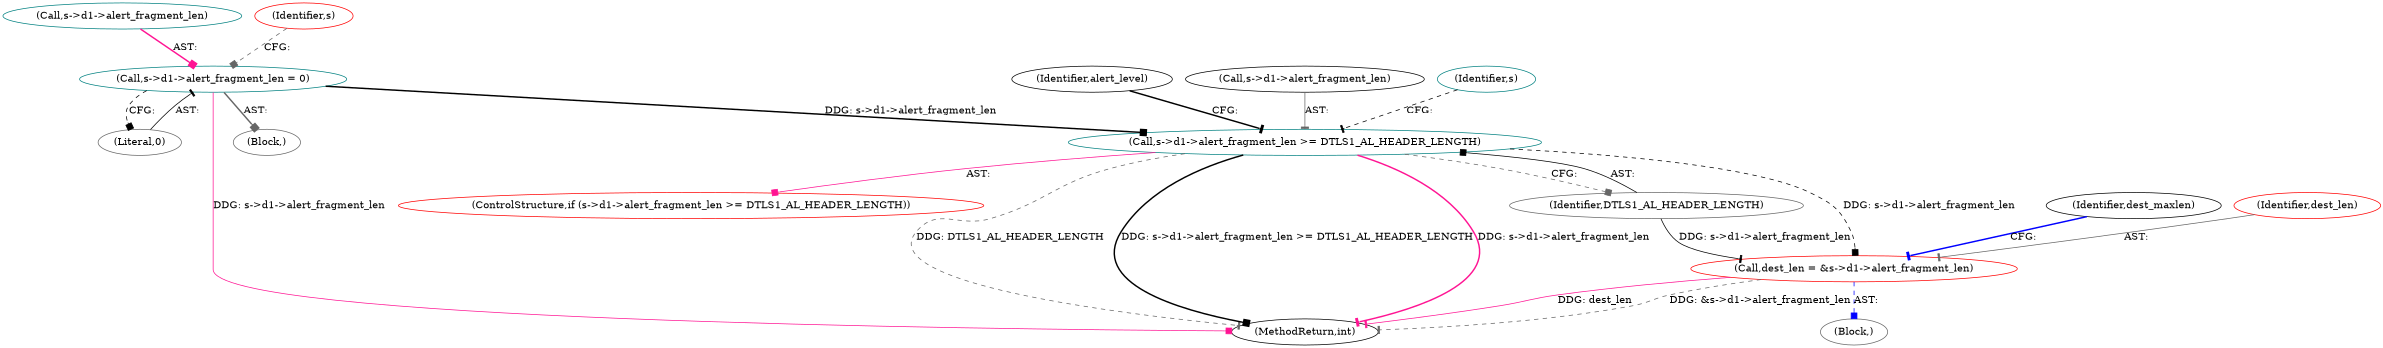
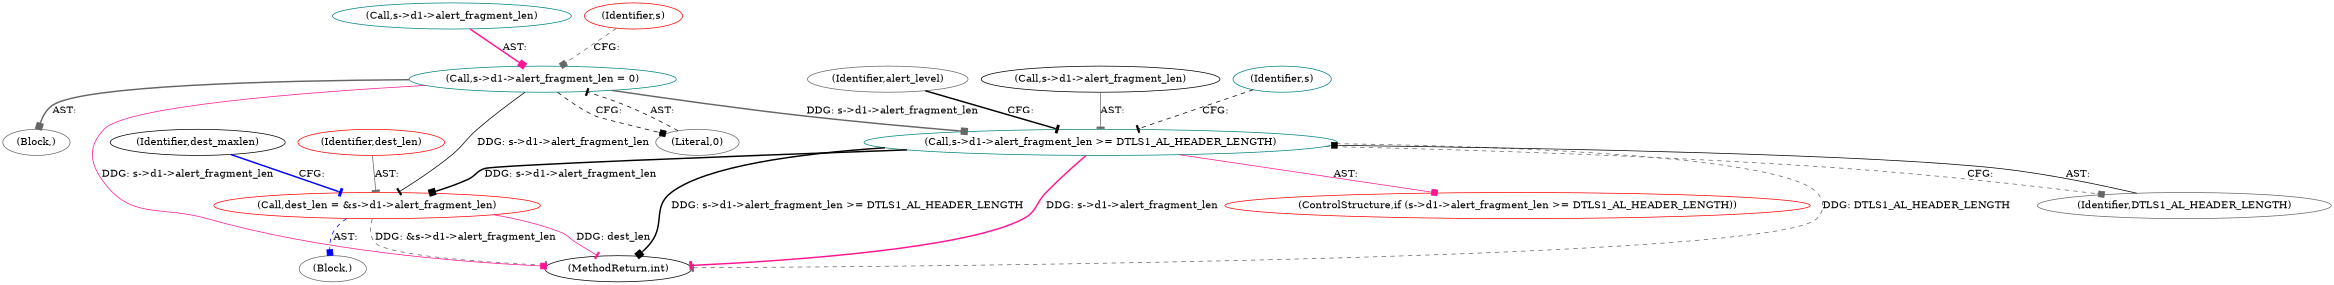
node "(Identifier,alert_level)": color black -> gray40
edge "(Call,s->d1->alert_fragment_len = 0)" -> "(Call,s->d1->alert_fragment_len >= DTLS1_AL_HEADER_LENGTH)": color black -> gray40
edge "(Literal,0)" -> "(Call,s->d1->alert_fragment_len = 0)": style solid -> dashed
edge "(Call,s->d1->alert_fragment_len >= DTLS1_AL_HEADER_LENGTH)" -> "(Call,dest_len = &s->d1->alert_fragment_len)": style dashed -> bold
edge "(Identifier,DTLS1_AL_HEADER_LENGTH)" -> "(Call,dest_len = &s->d1->alert_fragment_len)": now "(Call,s->d1->alert_fragment_len = 0)" -> "(Call,dest_len = &s->d1->alert_fragment_len)"
